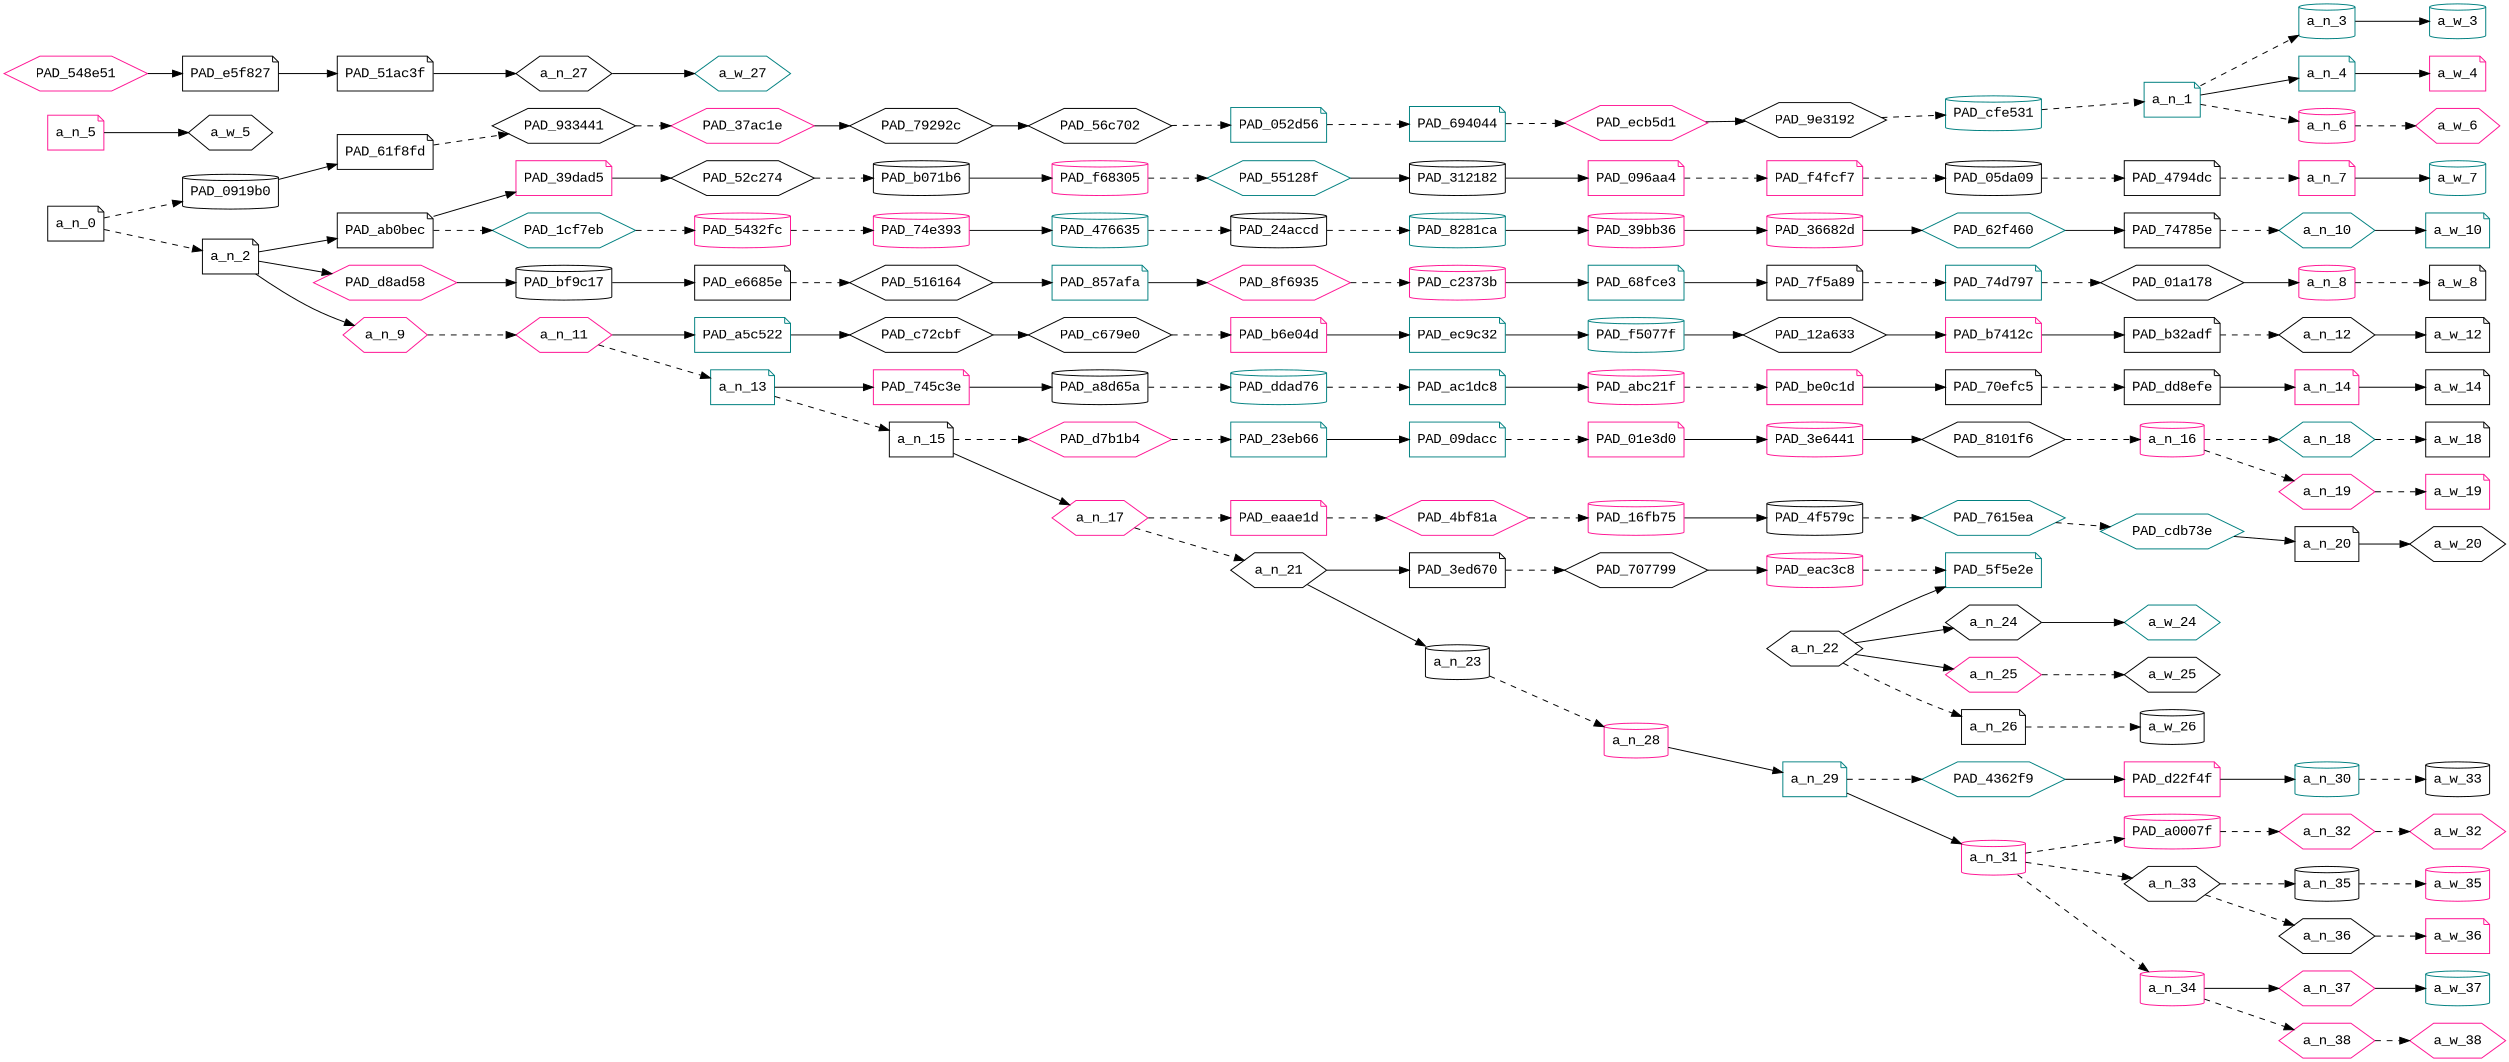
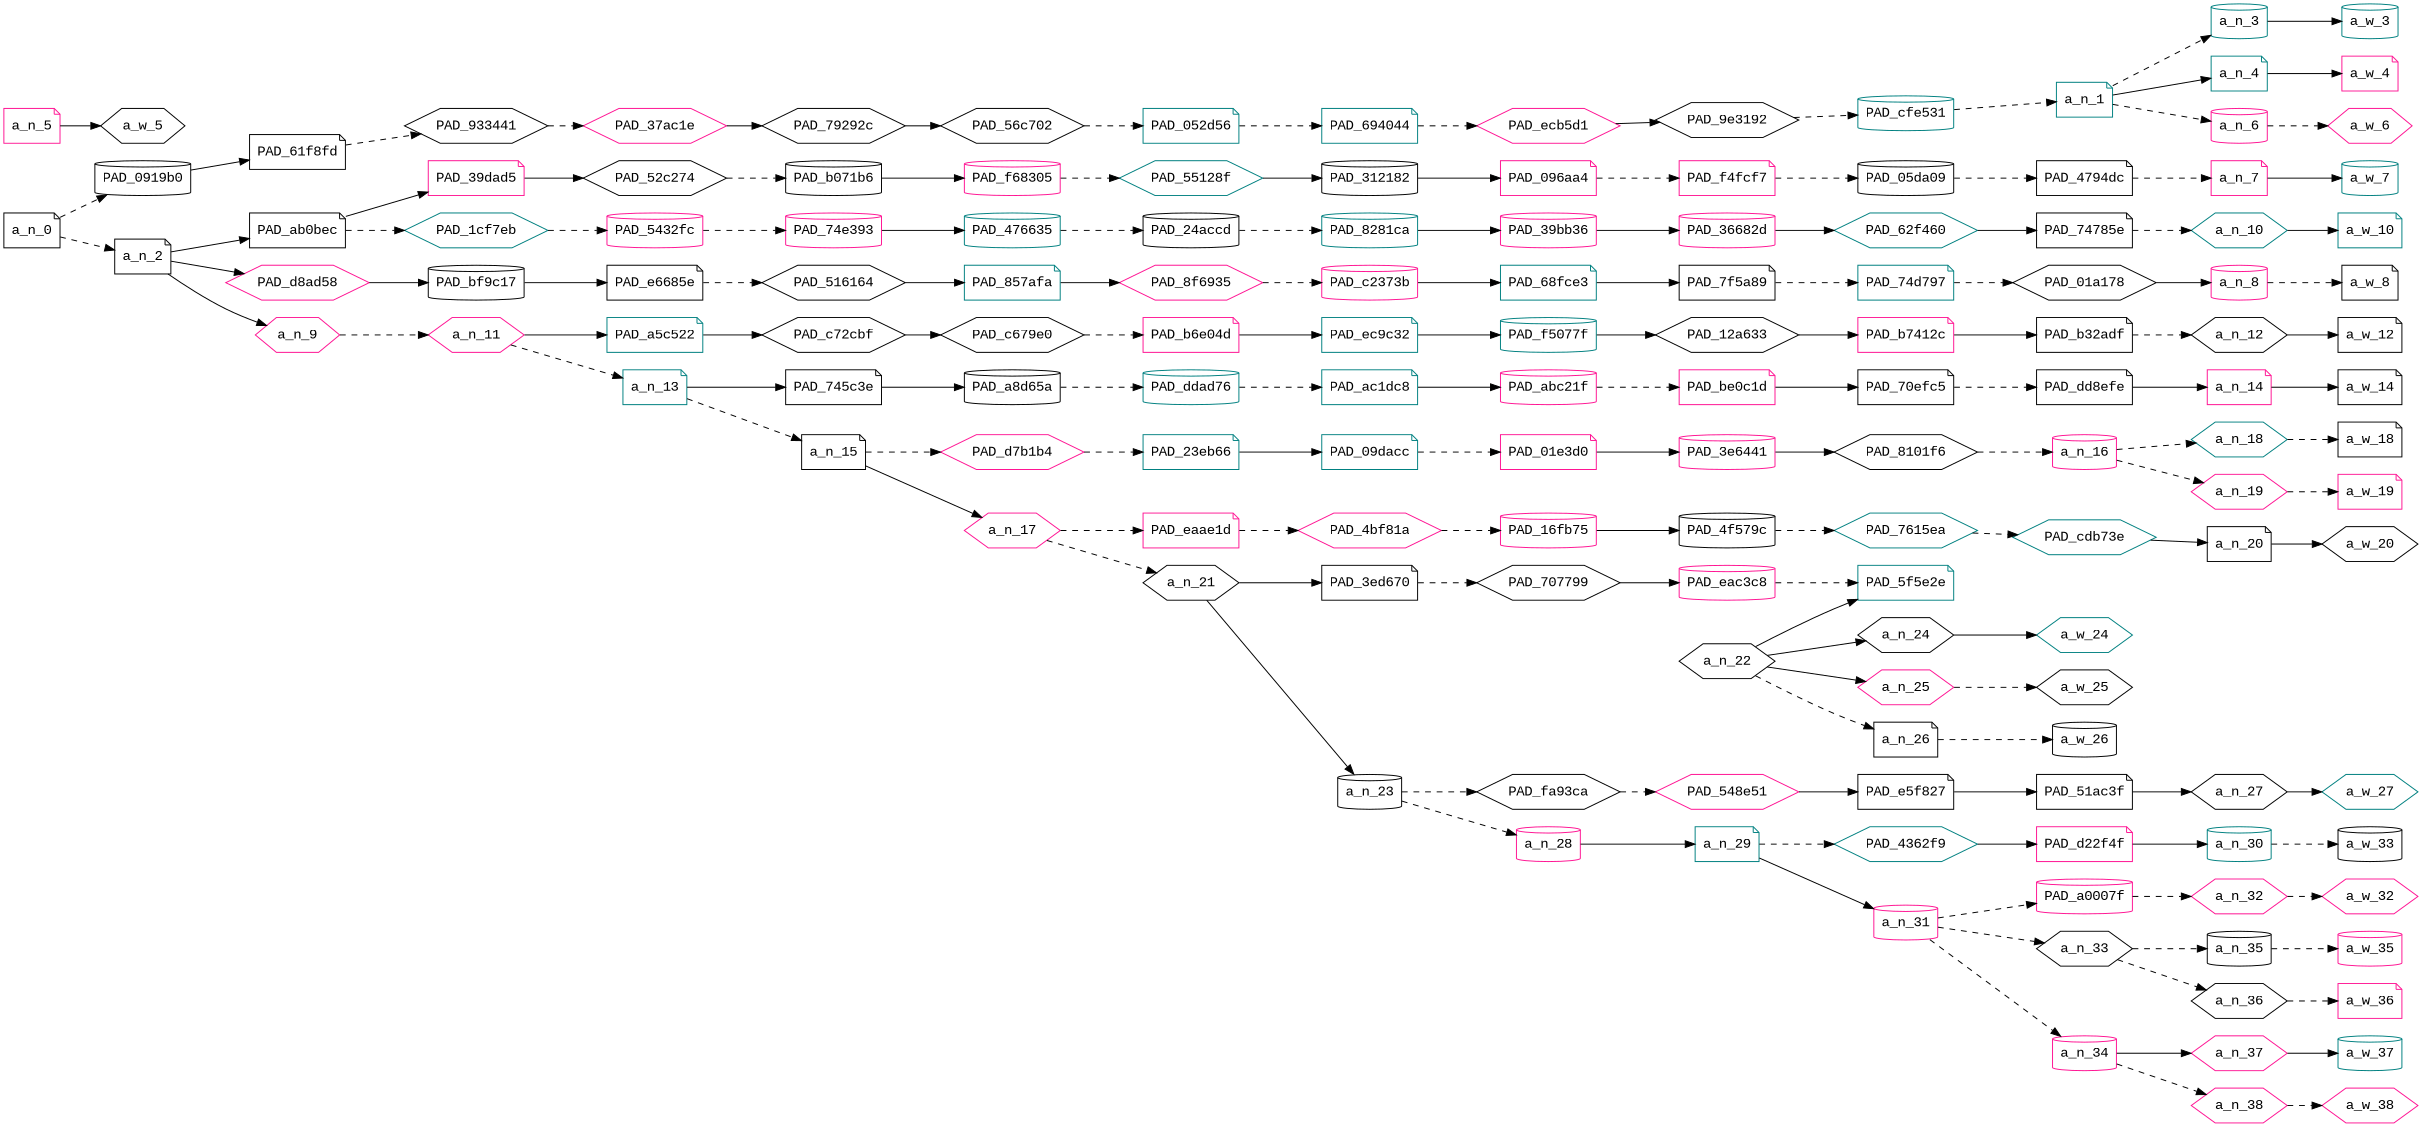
node "PAD_745c3e": color deeppink -> black
node "PAD_fa93ca": added
